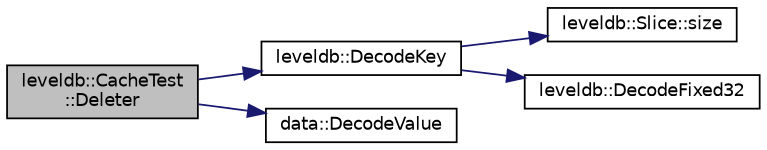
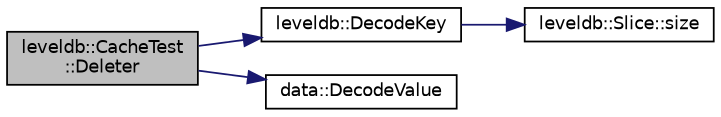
node "leveldb::DecodeFixed32": removed
